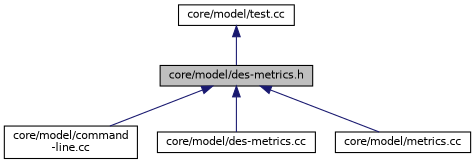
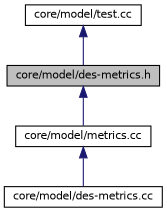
edge "core/model/des-metrics.cc" -> "core/model/des-metrics.h": now "core/model/des-metrics.cc" -> "core/model/metrics.cc"
node "core/model/command -line.cc": removed
